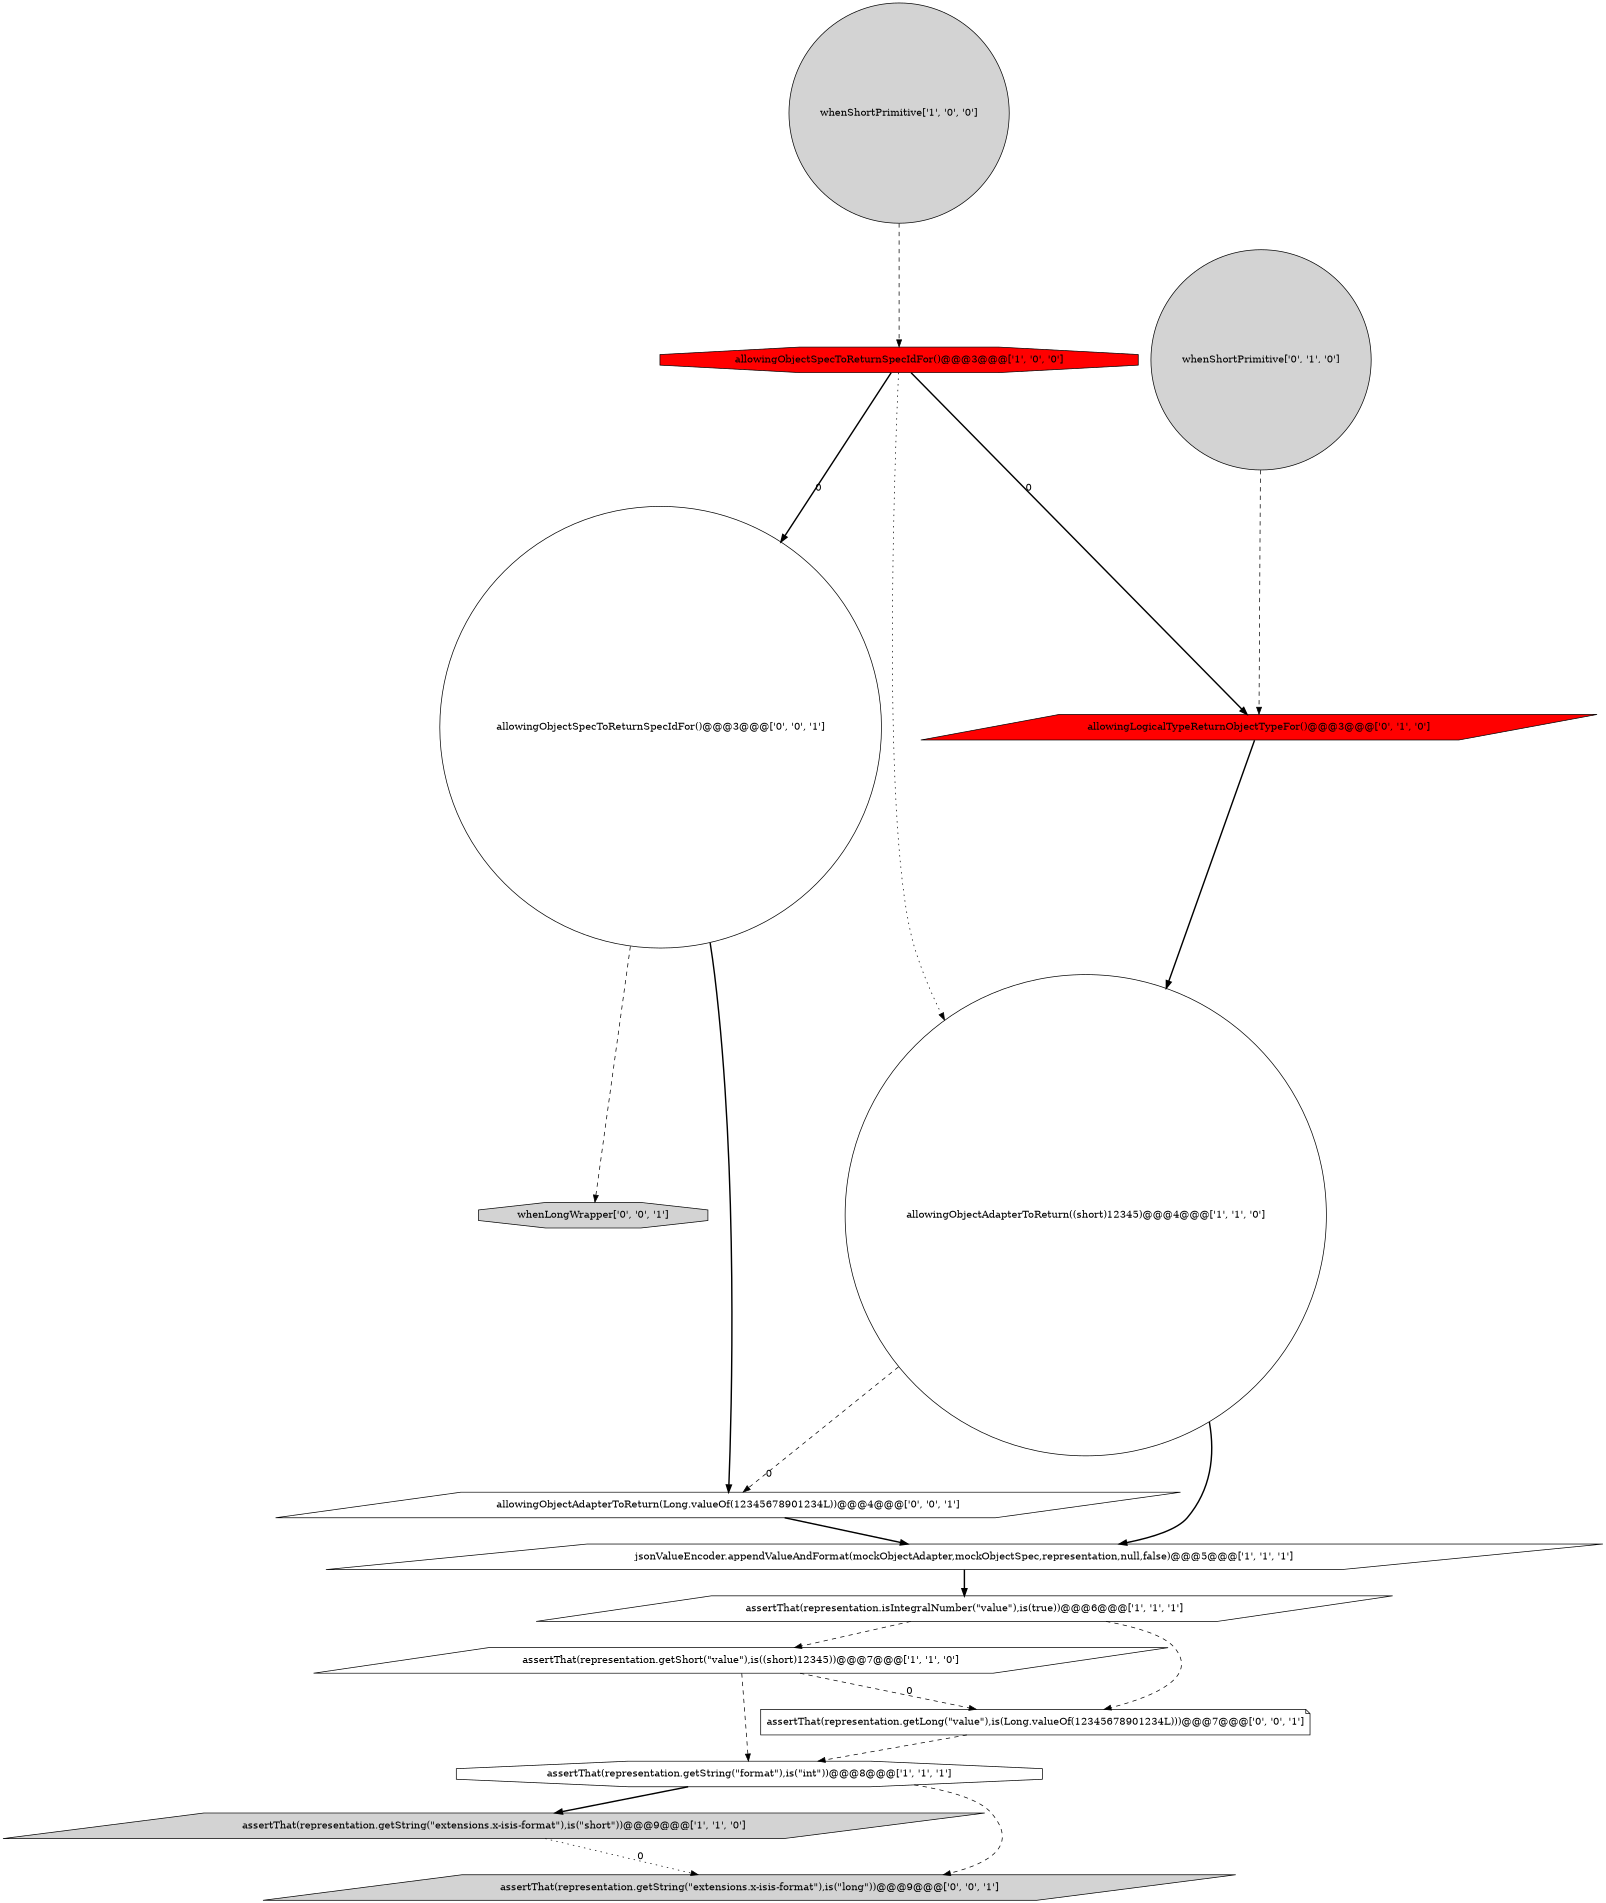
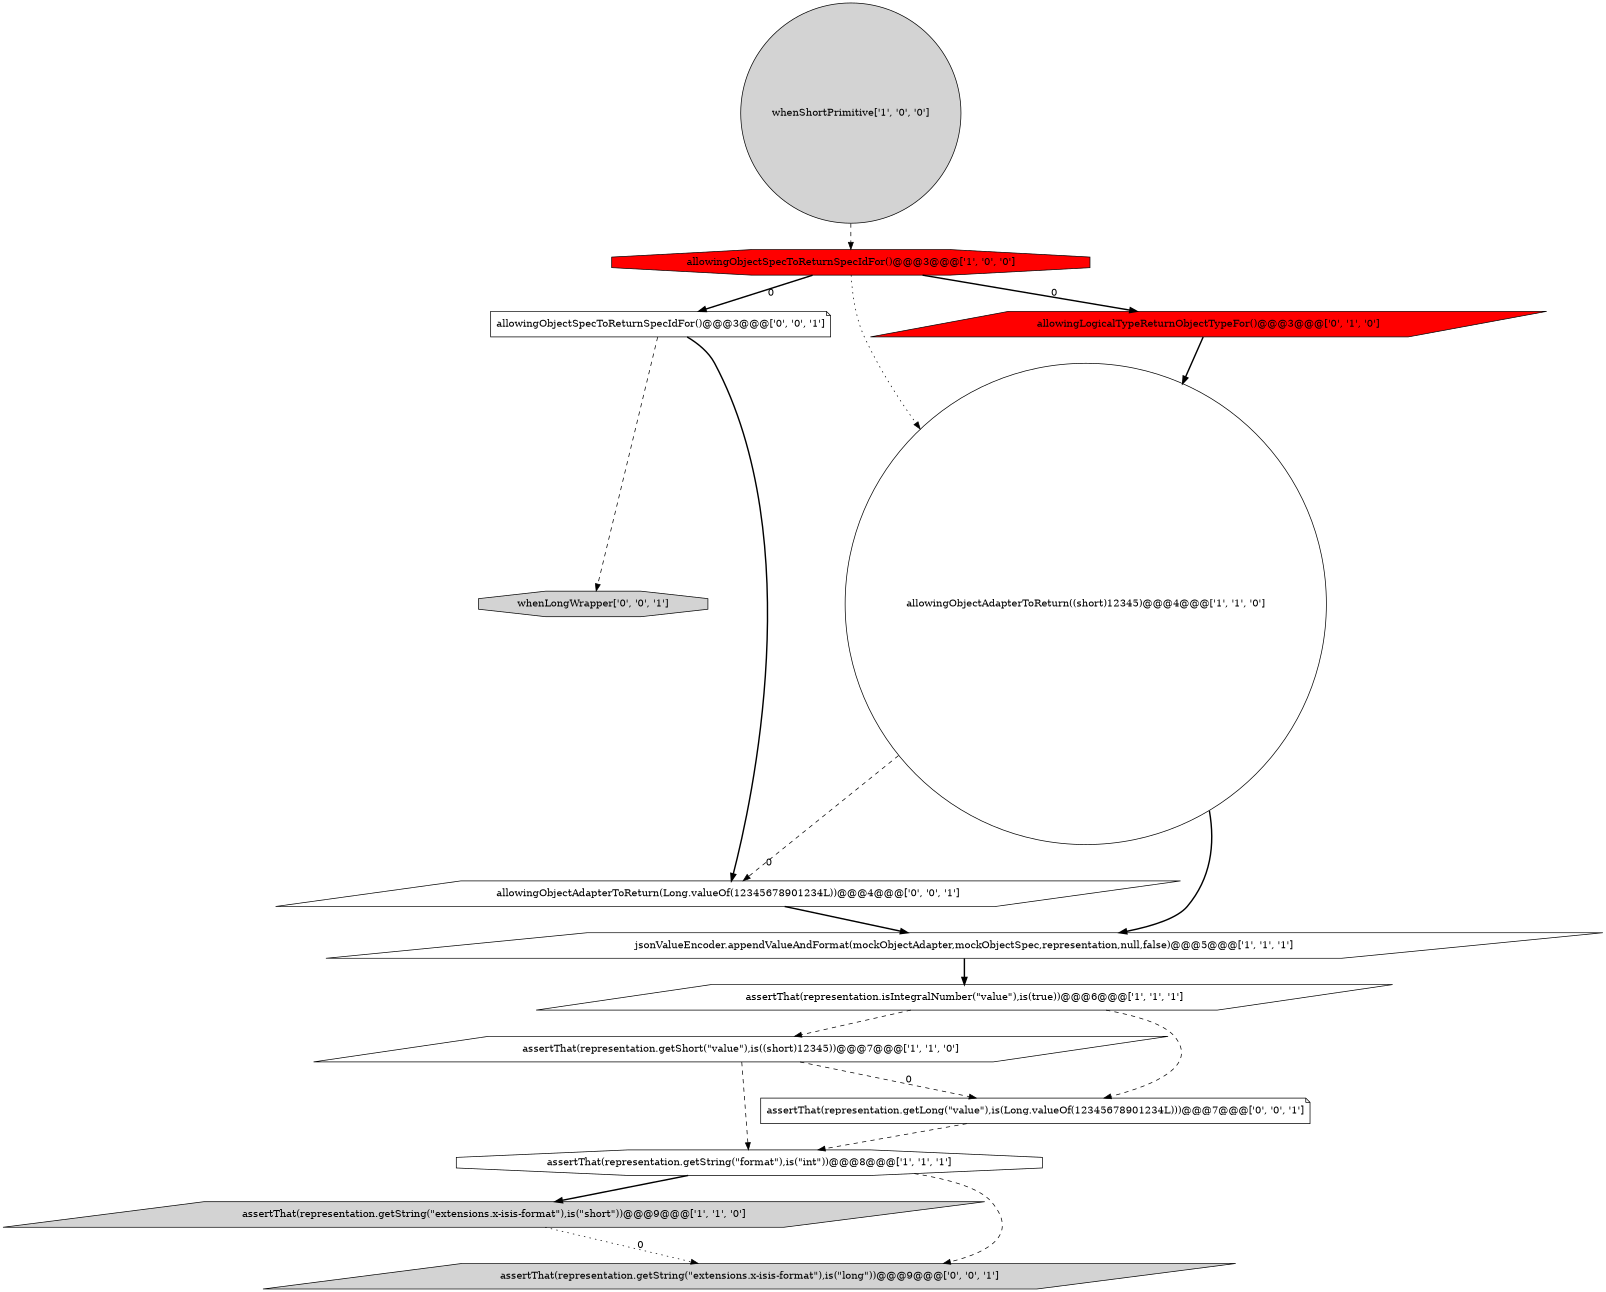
node "whenShortPrimitive['0', '1', '0']": removed
node "allowingObjectSpecToReturnSpecIdFor()@@@3@@@['0', '0', '1']": shape circle -> note
